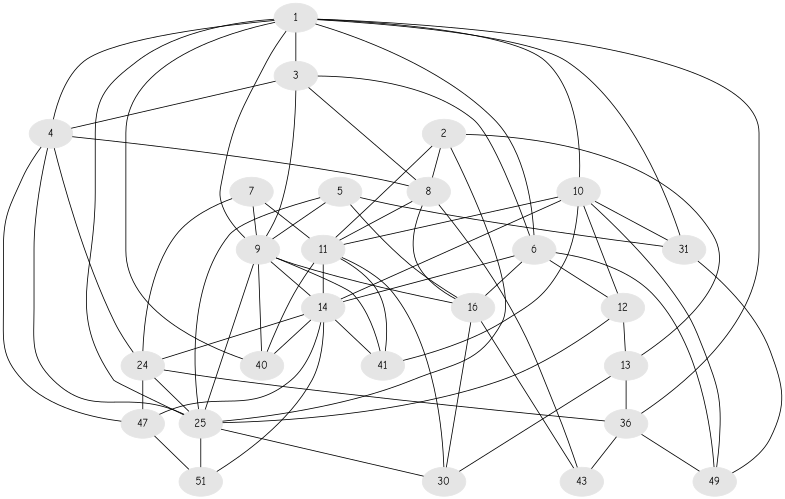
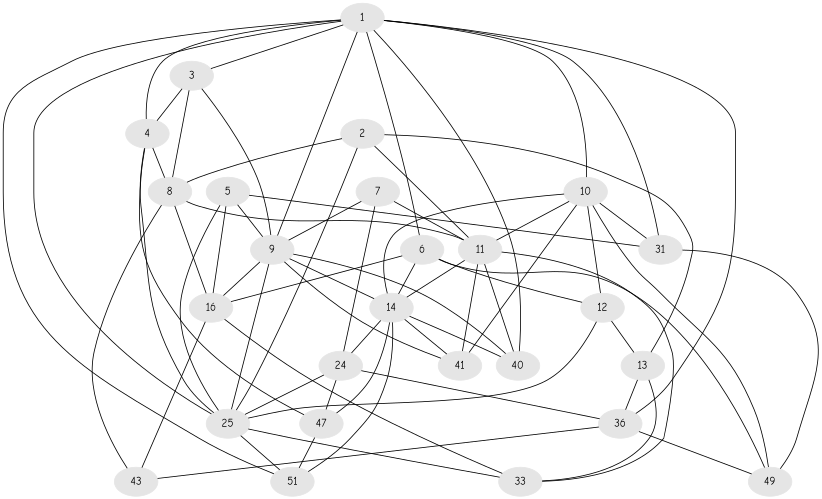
edge "3" -- "6": removed
edge "1" -- "51": added
edge "4" -- "24": removed
node "30": label "30" -> "33"
